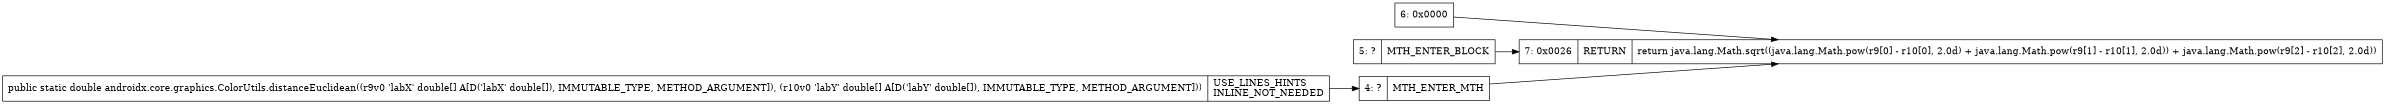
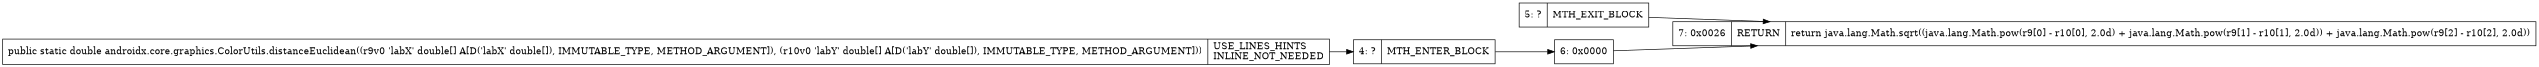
node "5: ?": text "MTH_ENTER_BLOCK" -> "MTH_EXIT_BLOCK"
edge "4: ?" -> "7: 0x0026": now "4: ?" -> "6: 0x0000"
node "4: ?": text "MTH_ENTER_MTH" -> "MTH_ENTER_BLOCK"
